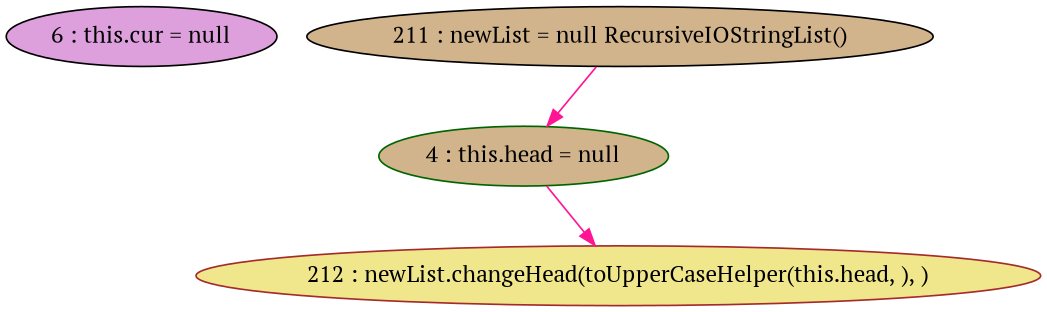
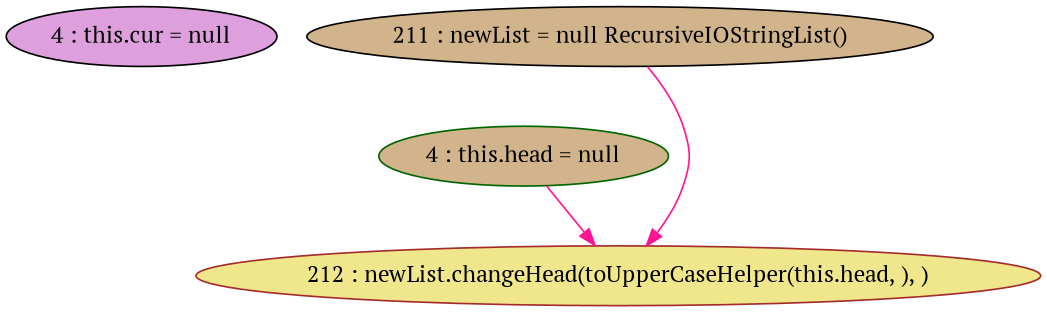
node "6 : this.cur = null": label "6 : this.cur = null" -> "4 : this.cur = null"
edge "211 : newList = null RecursiveIOStringList()" -> "4 : this.head = null": now "211 : newList = null RecursiveIOStringList()" -> "212 : newList.changeHead(toUpperCaseHelper(this.head, ), )"
